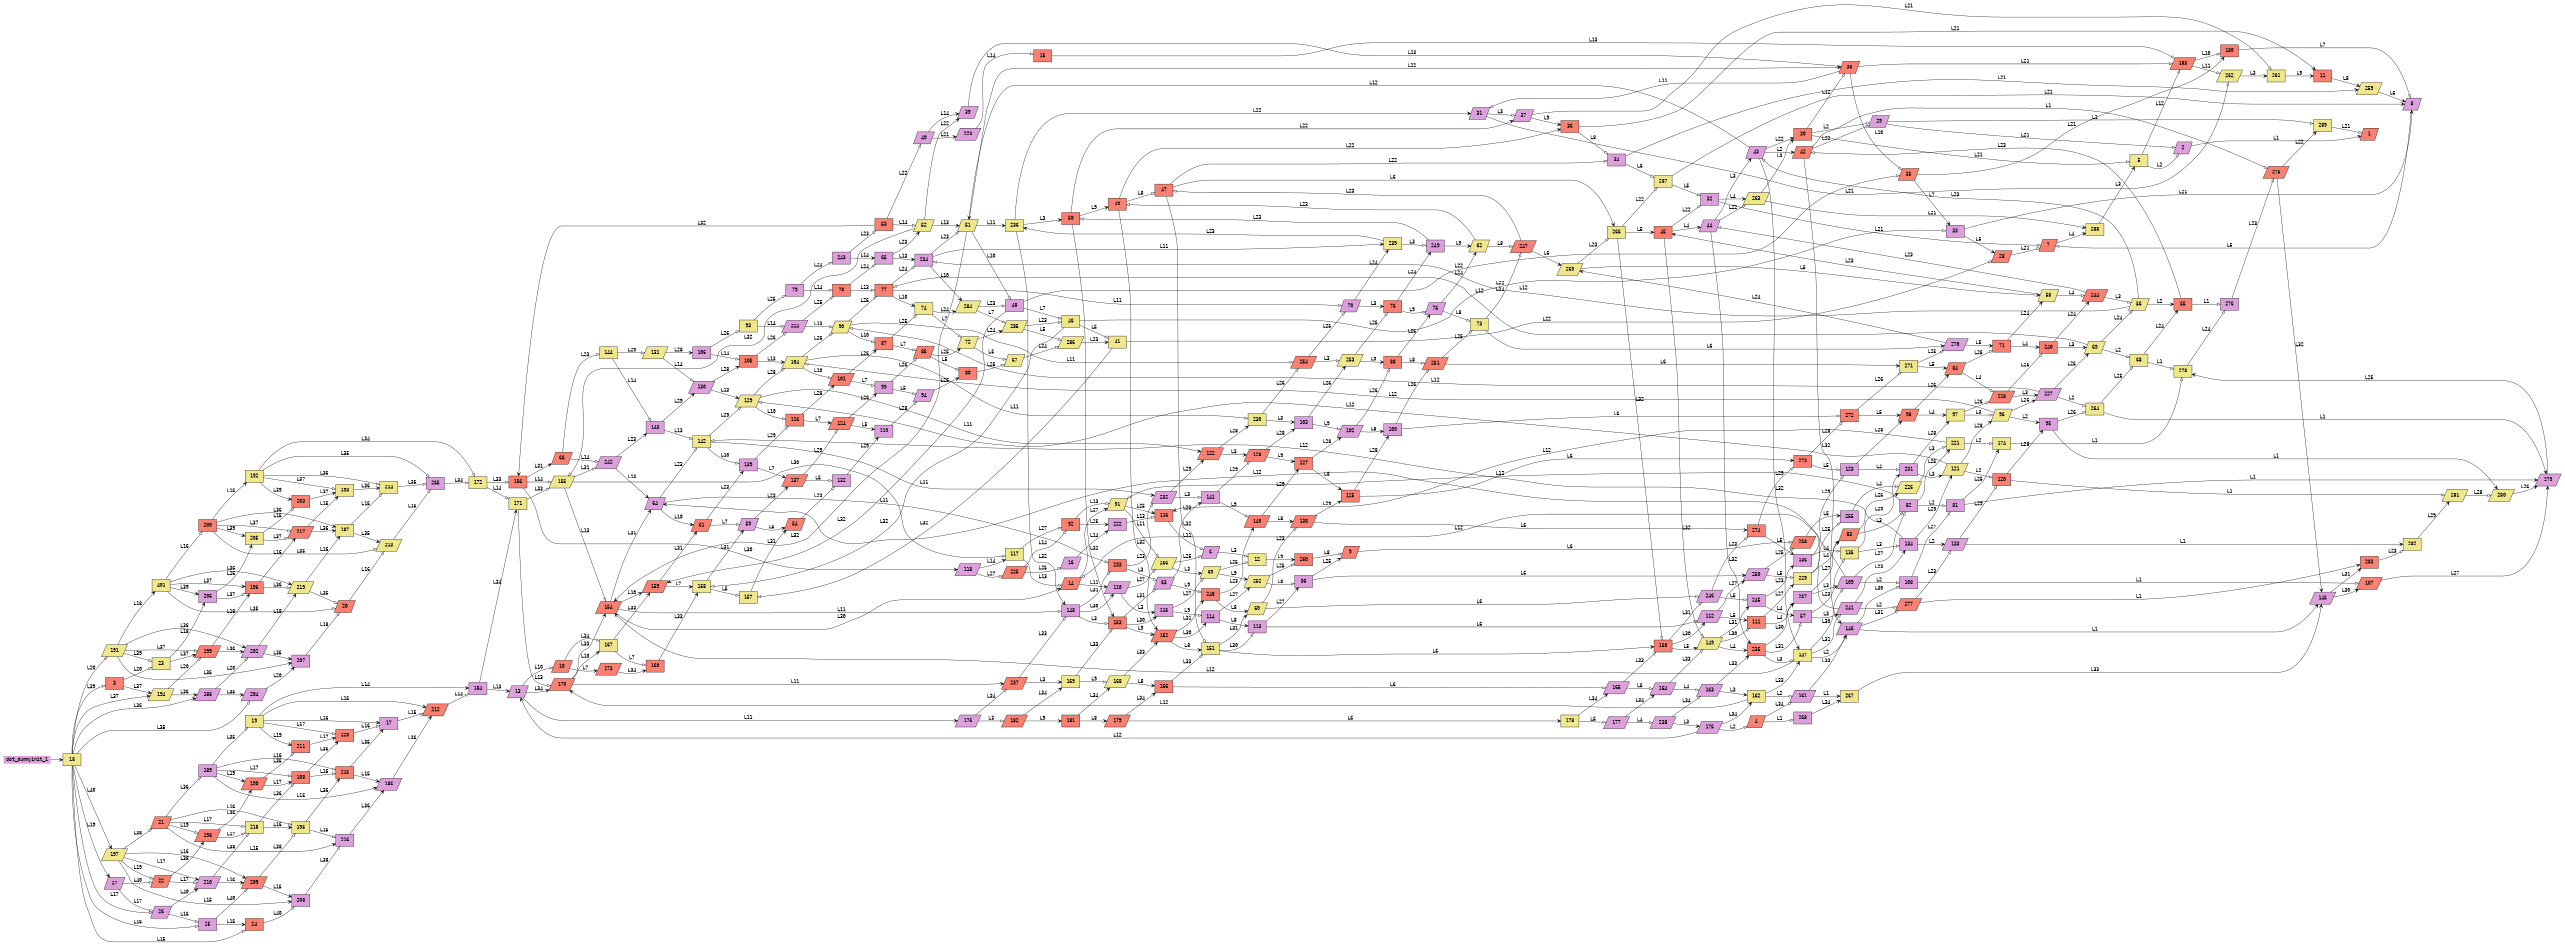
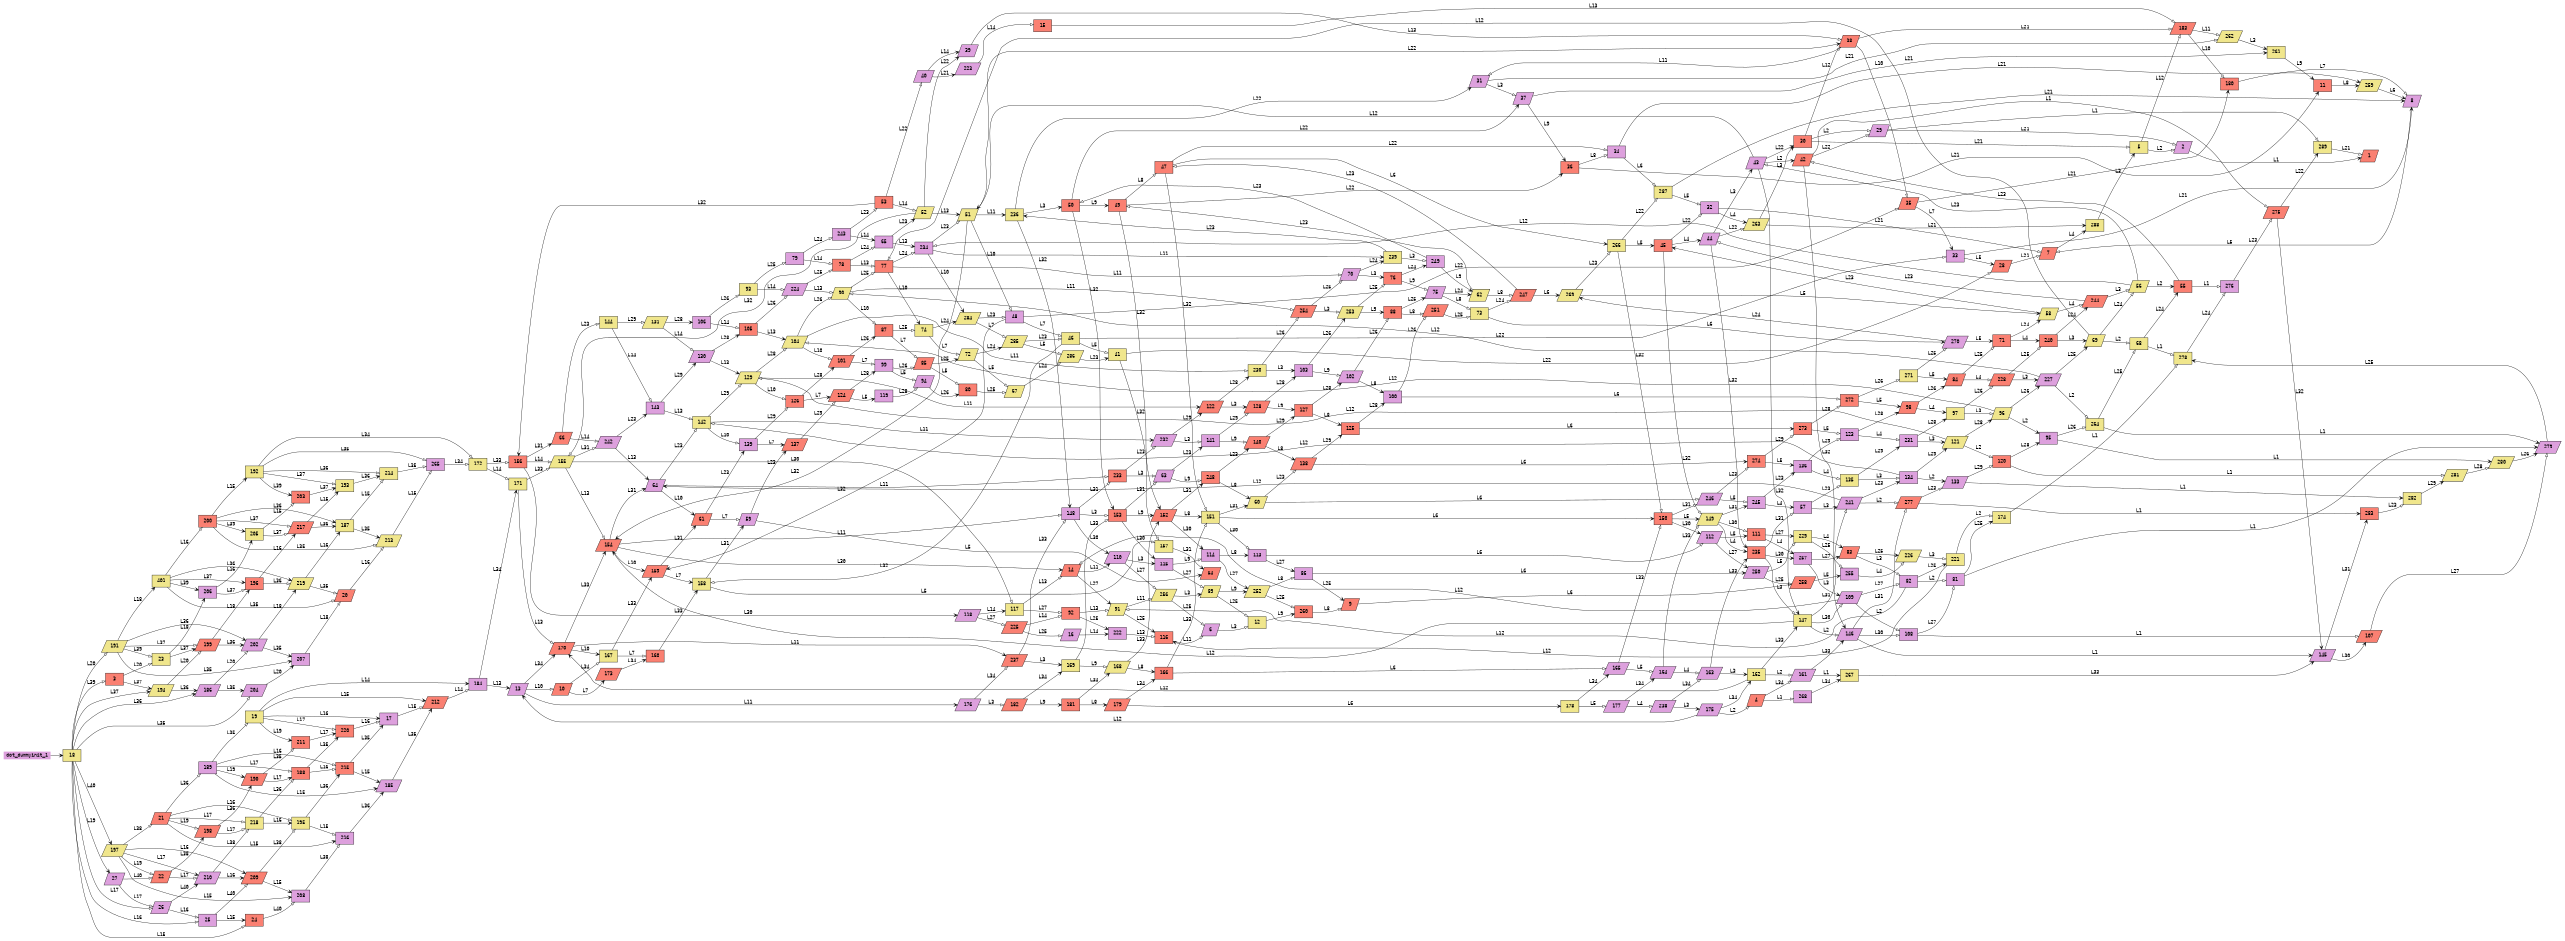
edge "37" -> "261": arrowhead onormal -> vee
edge "251" -> "271": removed, label "L6"
node "132": removed
edge "107" -> "279": arrowhead vee -> onormal
